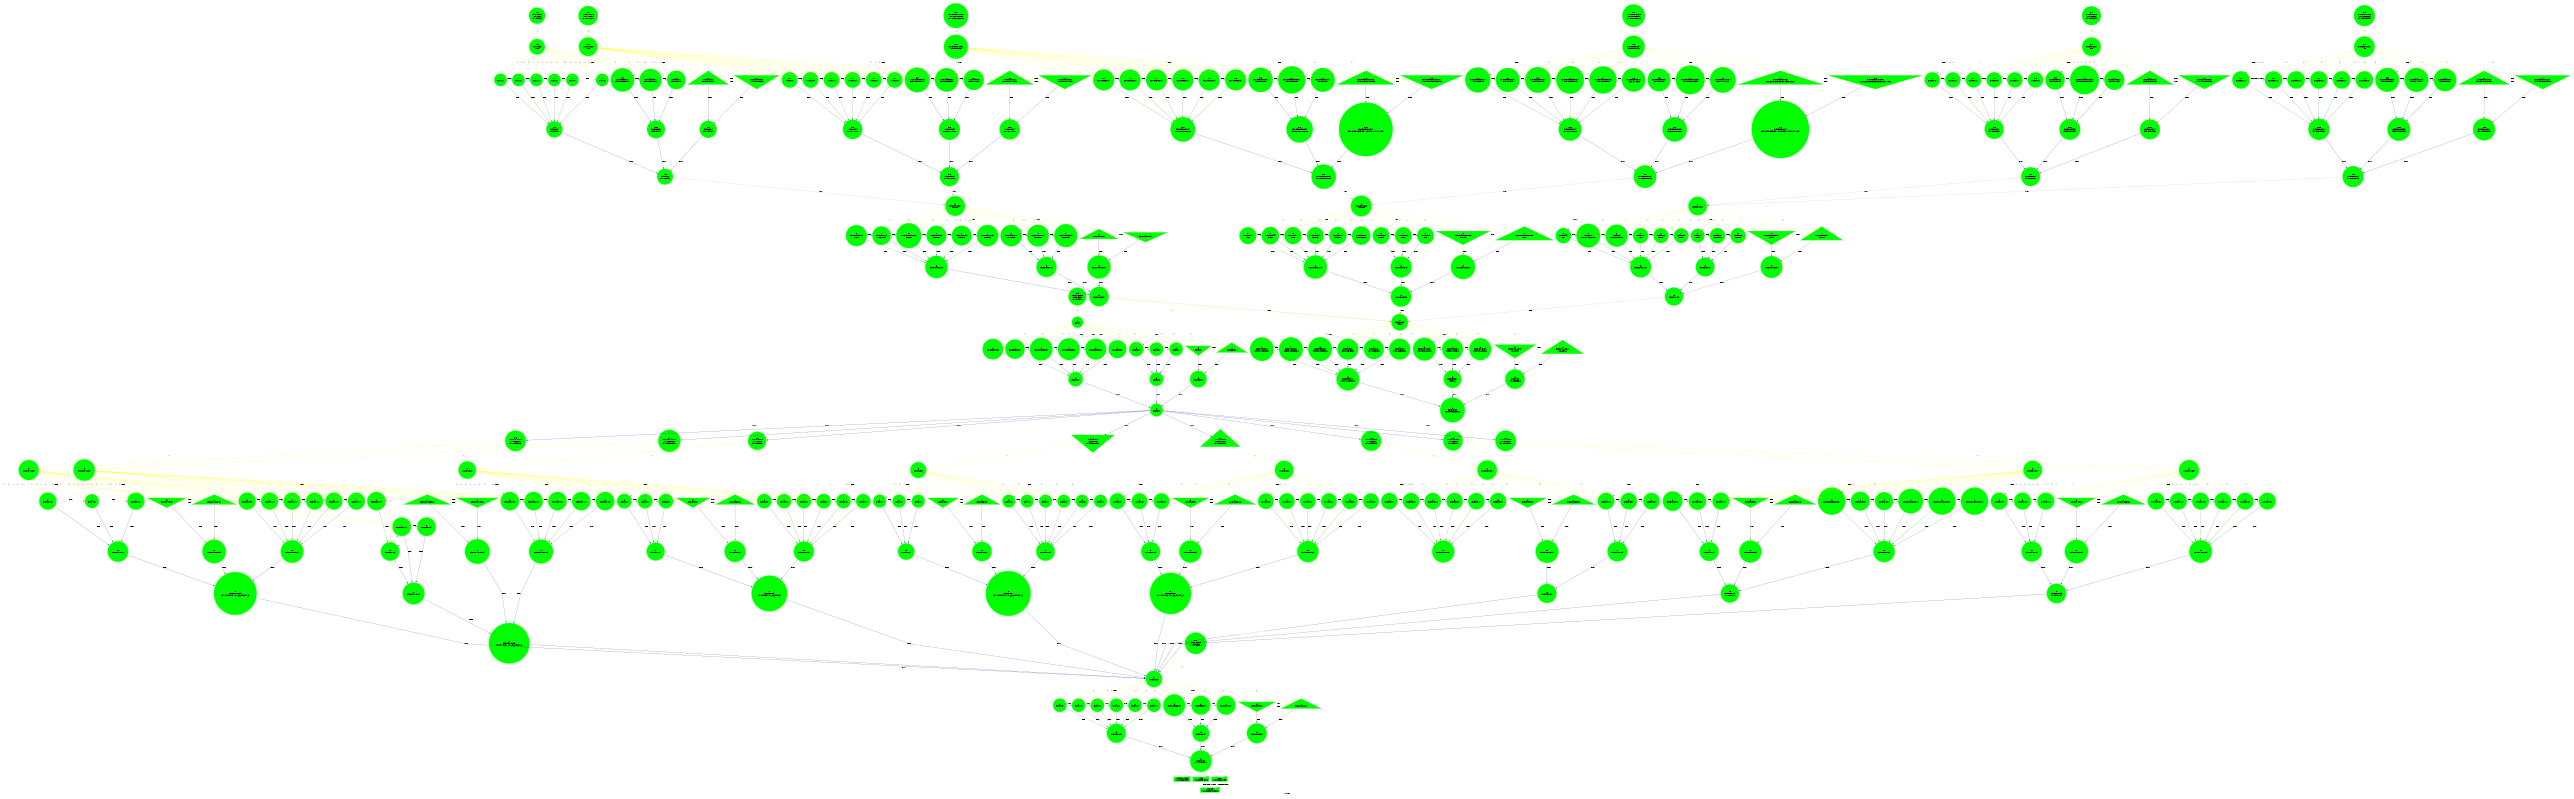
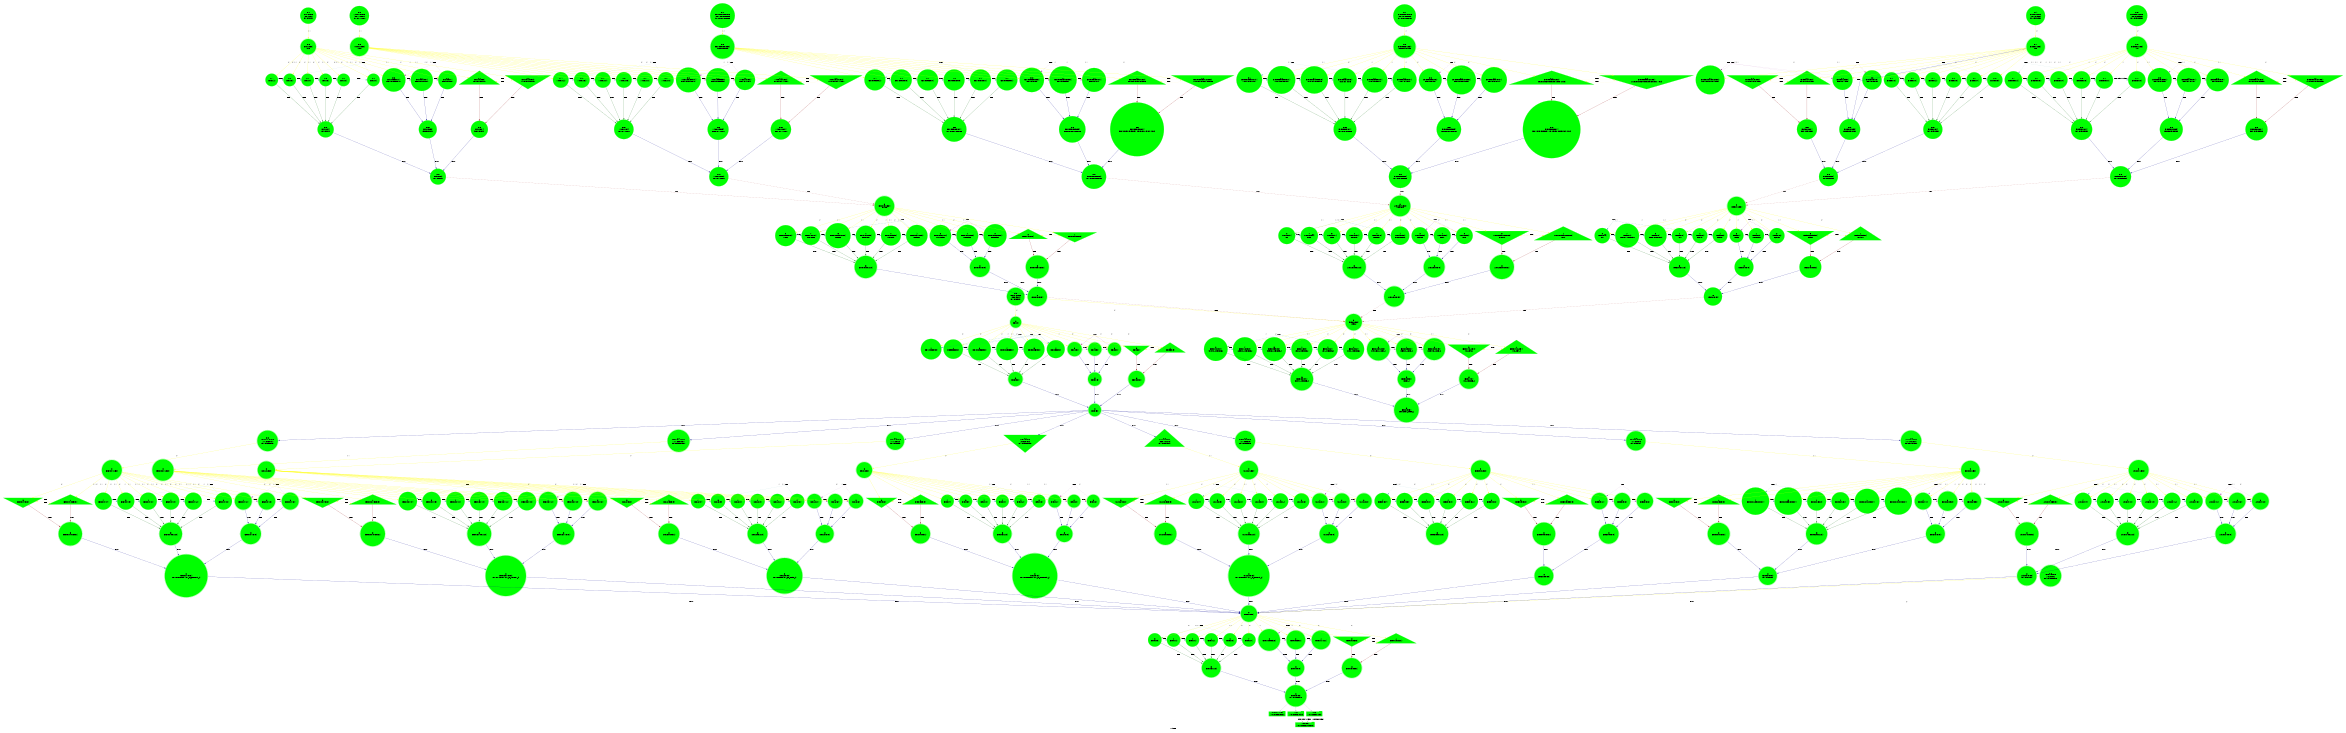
edge "0x6 Fixation.transformation() Crest of Transformation" -> "0xE Fixation.grace() Grace of Fixation": now "0xA Fixation.meta() Tha" -> "0xE Fixation.grace() Grace of Fixation"
edge "0 Repository.meta()" -> "8 Capability.r8()": now "4 Capability.r4()" -> "8 Capability.r8()"
node "3 Clarity.r3()": label "3 Clarity.r3()" -> "3 Capability.r3()"
edge "7 Repository.r7()" -> "3 Repository.r3()": now "7 Repository.r7()" -> "D Repository.commit()"
